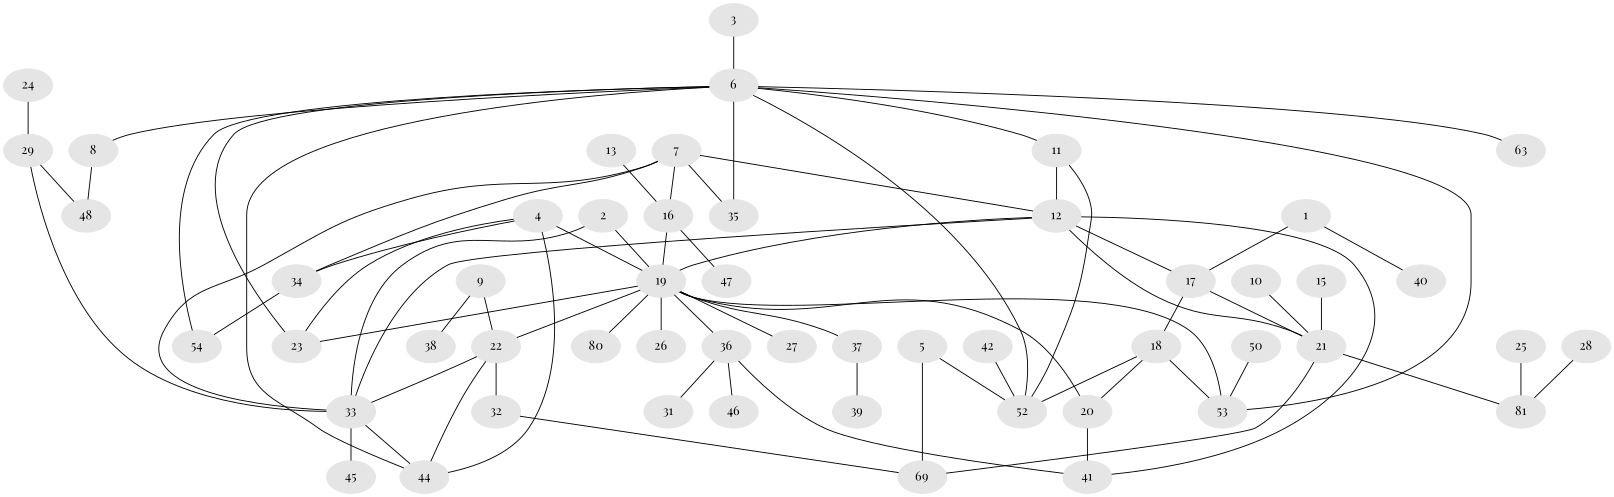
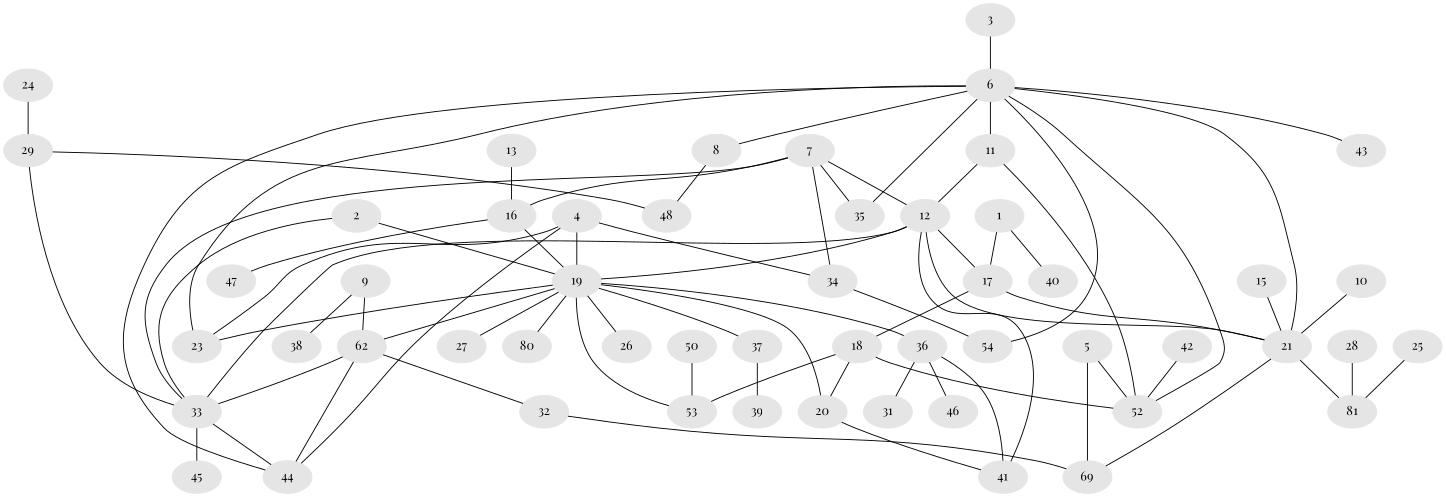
edge "6" -- "53": now "6" -- "21"
node "63": label "63" -> "43"
node "22": label "22" -> "62"
